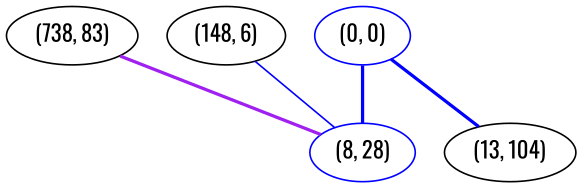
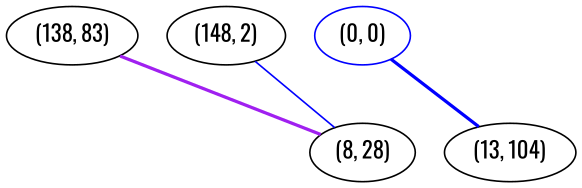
node "(738, 83)": label "(738, 83)" -> "(138, 83)"
node "(148, 6)": label "(148, 6)" -> "(148, 2)"
edge "(0, 0)" -- "(8, 28)": removed
node "(8, 28)": color blue -> black
